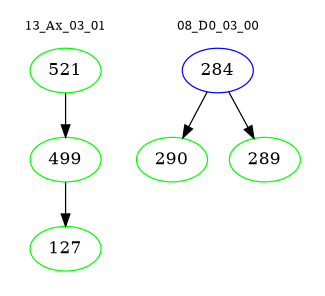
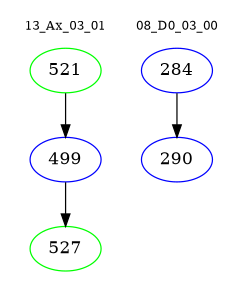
node "499": color green -> blue
node "290": color green -> blue
node "289": removed
node "127": label "127" -> "527"
